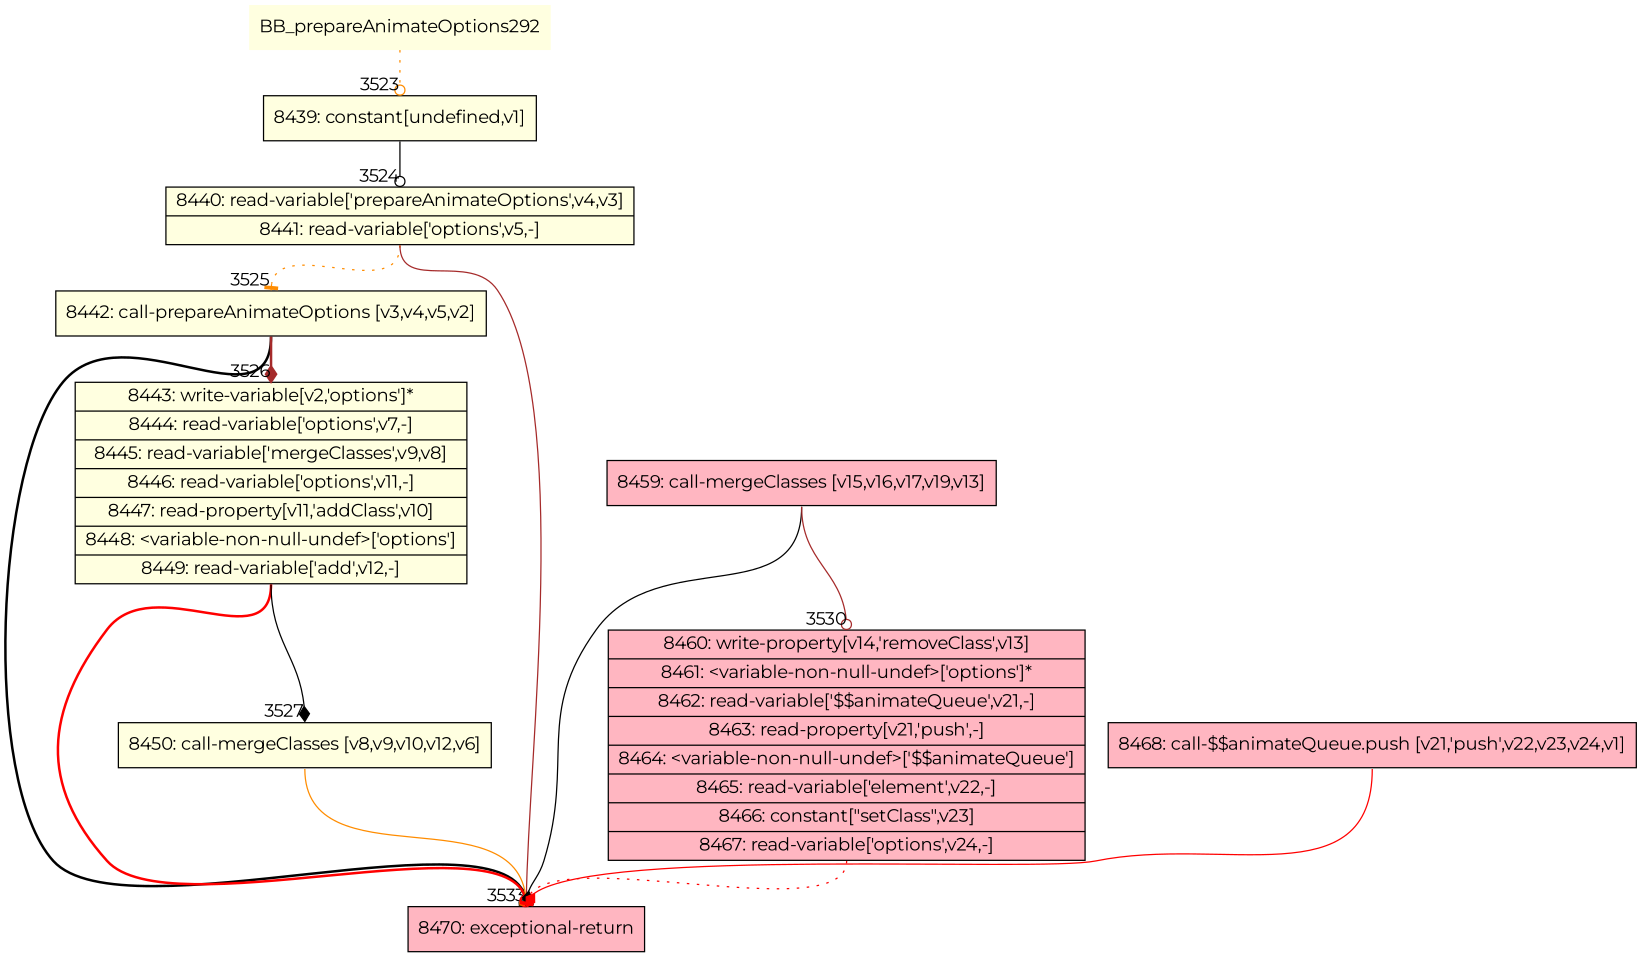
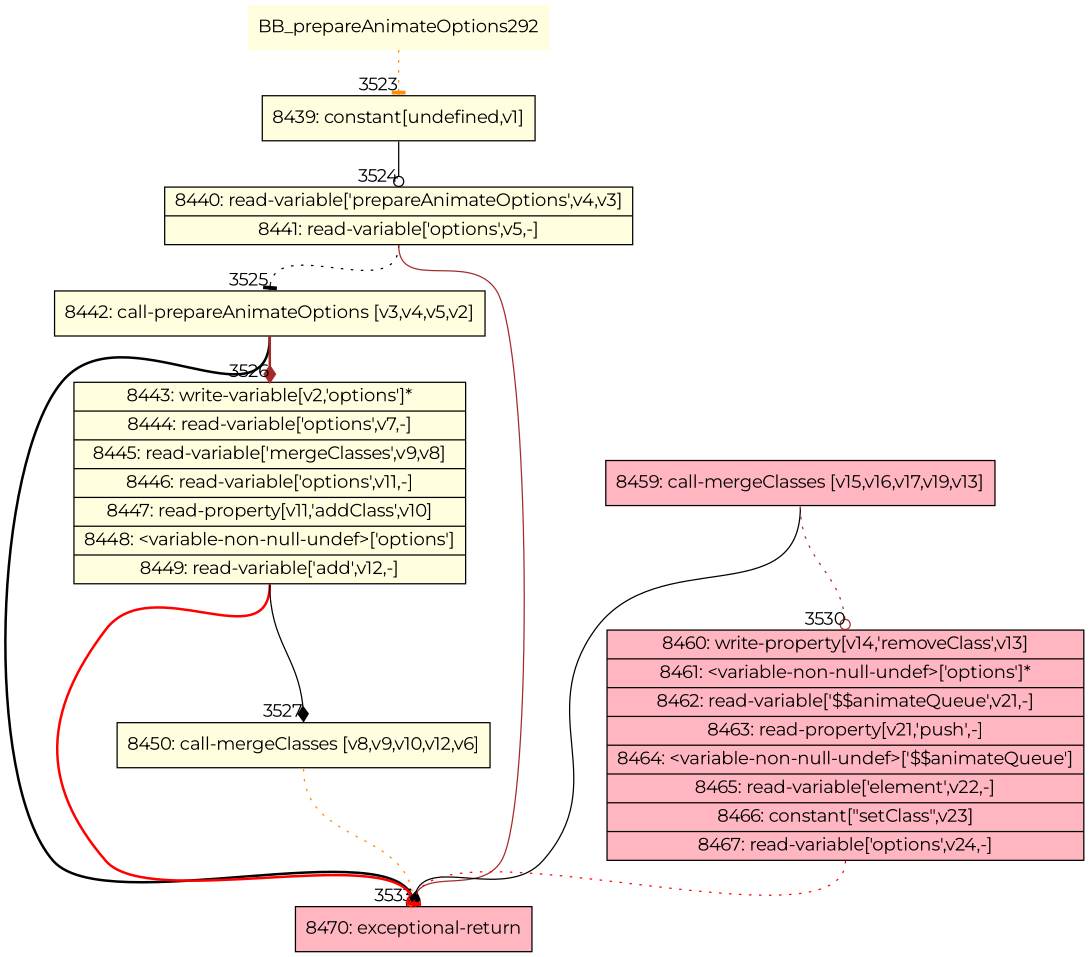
edge "BB_prepareAnimateOptions292" -> "8439: constant[undefined,v1]": arrowhead odot -> tee
edge "8440: read-variable['prepareAnimateOptions',v4,v3]" -> "8442: call-prepareAnimateOptions [v3,v4,v5,v2]": color darkorange -> black
edge "8459: call-mergeClasses [v15,v16,v17,v19,v13]" -> "8460: write-property[v14,'removeClass',v13]": style solid -> dotted
node "8468: call-$$animateQueue.push [v21,'push',v22,v23,v24,v1]": removed
edge "8450: call-mergeClasses [v8,v9,v10,v12,v6]" -> "8470: exceptional-return": style solid -> dotted
